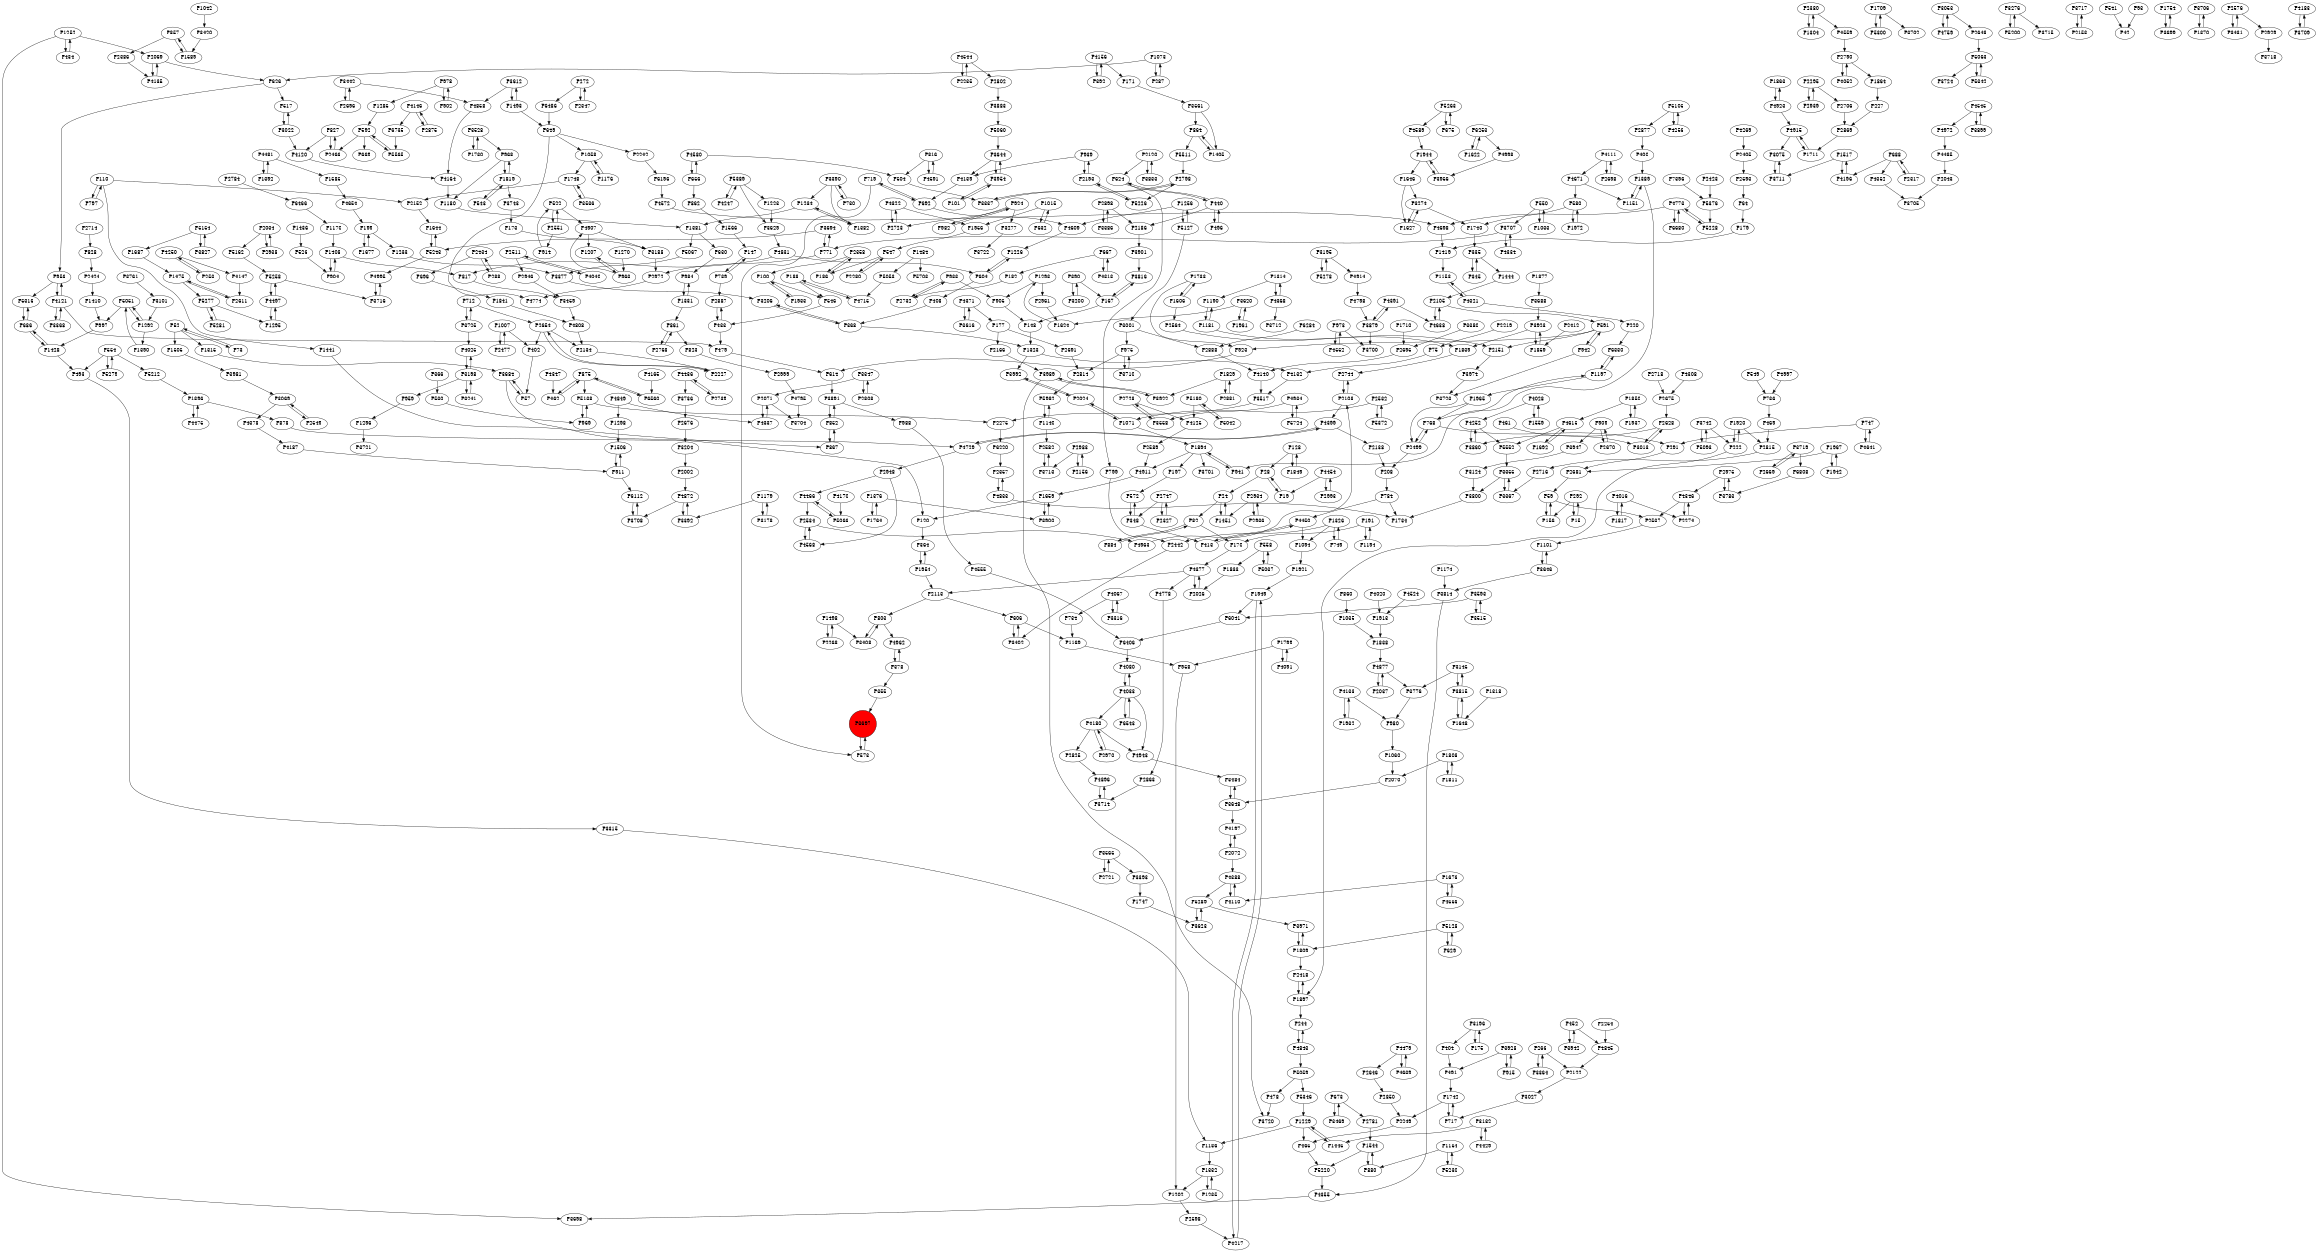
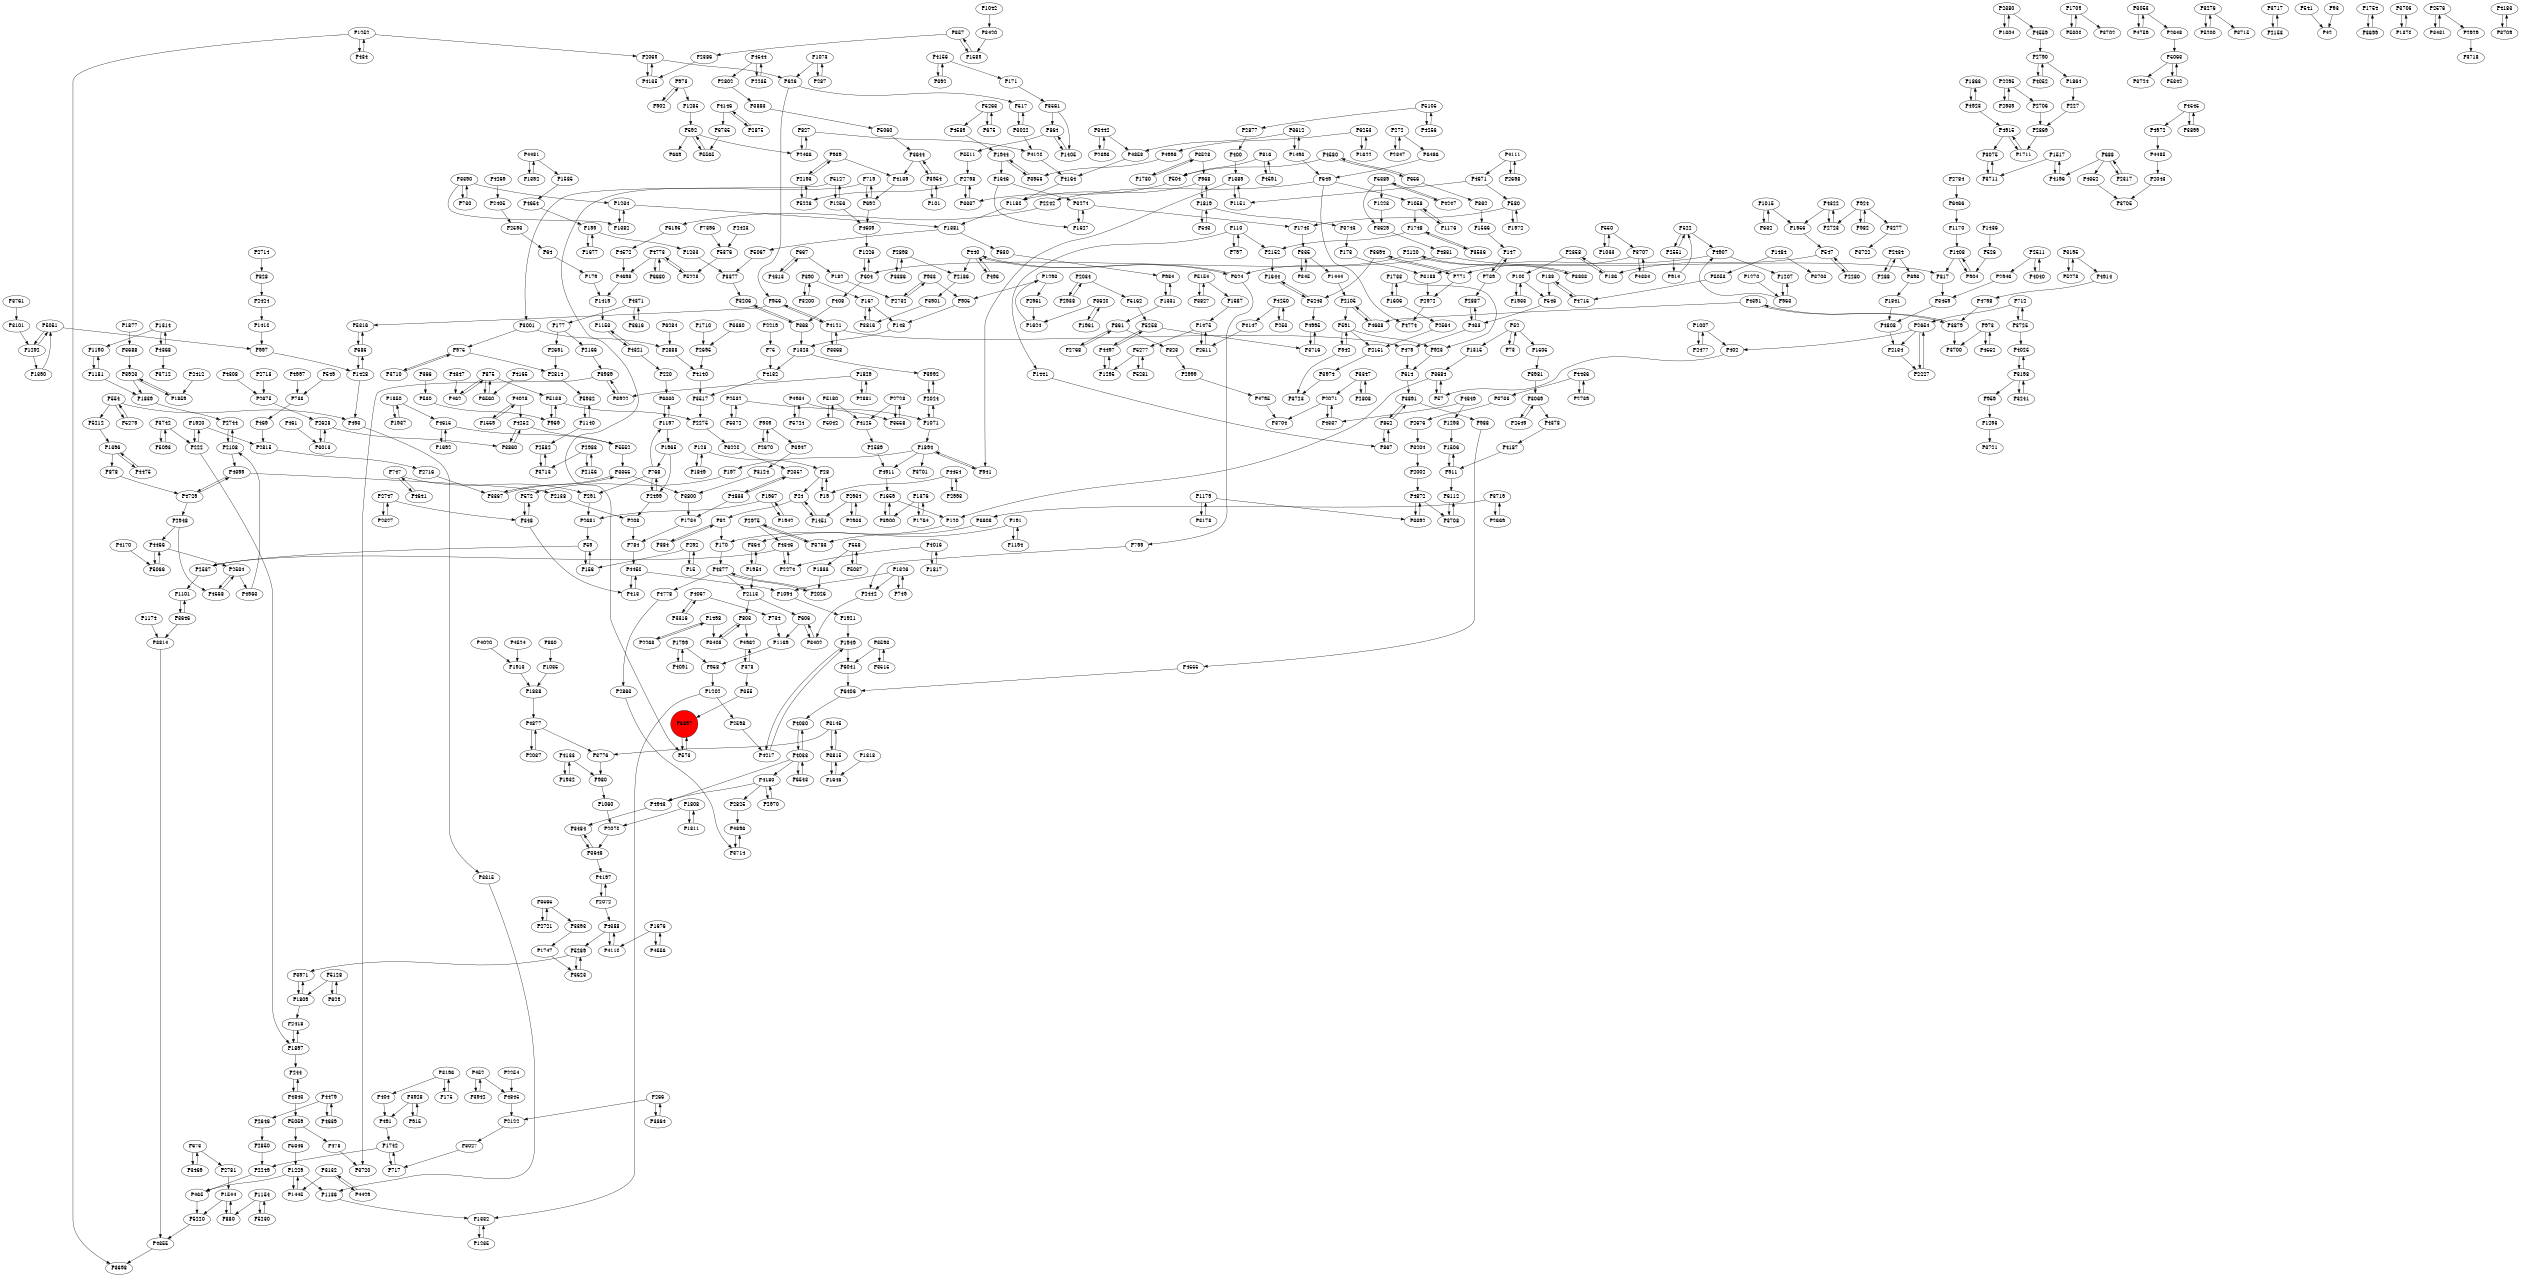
node "P5703": label "P5703" -> "P3703"
edge "P784" -> "P1734": reversed
edge "P1332" -> "P1202": reversed
